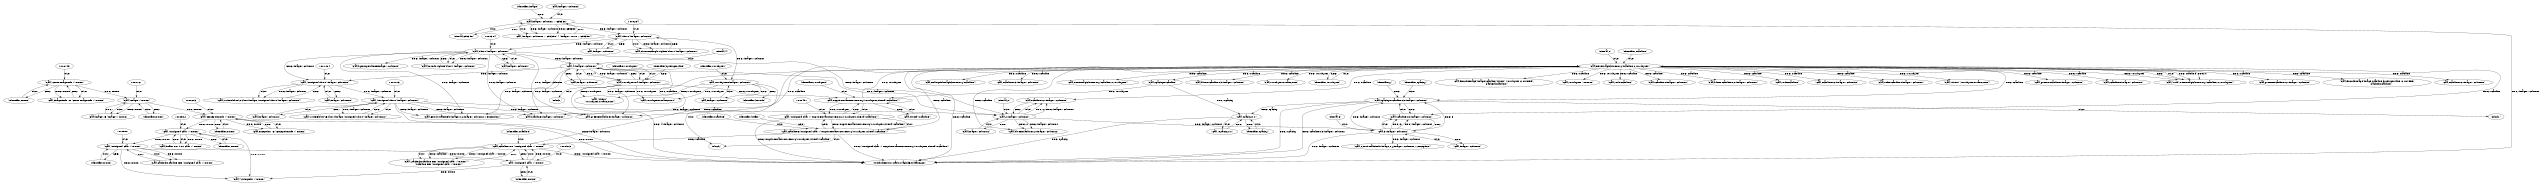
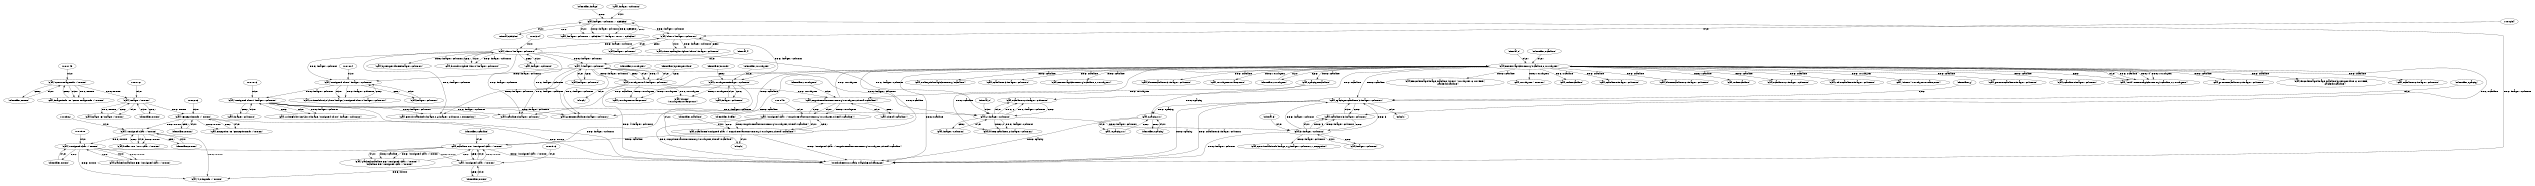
edge "(Call,row_bytes=image->columns)" -> "(Identifier,bounds)": reversed
edge "(Call,image != (Image *) NULL)" -> "(Call,(Image *) NULL)": label "DDG: " -> "CFG: "
